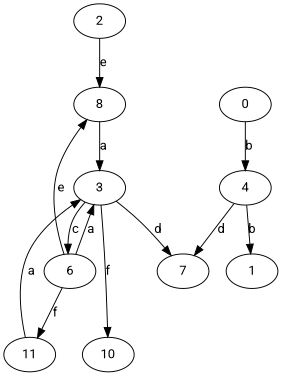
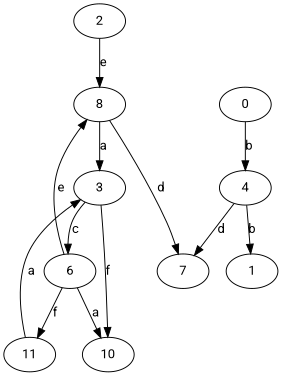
edge "3" -> "7": now "8" -> "7"
edge "6" -> "3": now "6" -> "10"
